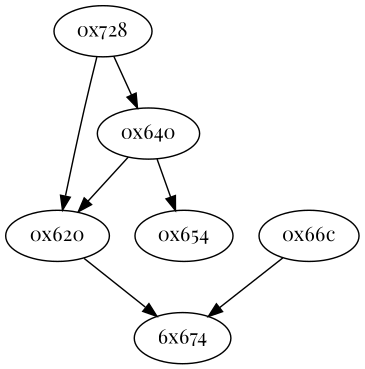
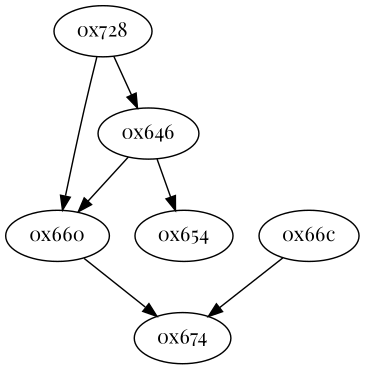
node "0x640": label "0x640" -> "0x646"
node "0x620": label "0x620" -> "0x660"
node "6x674": label "6x674" -> "0x674"
